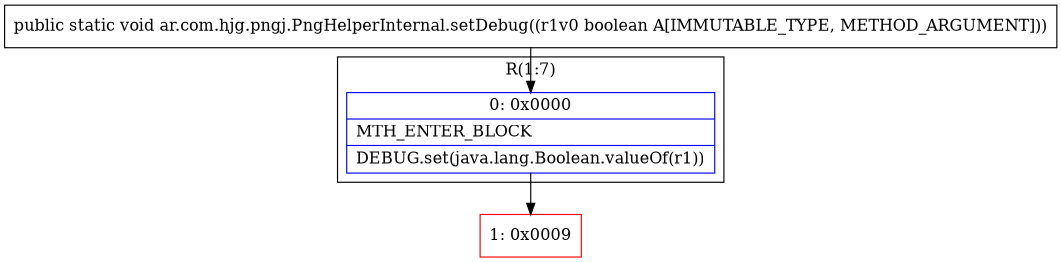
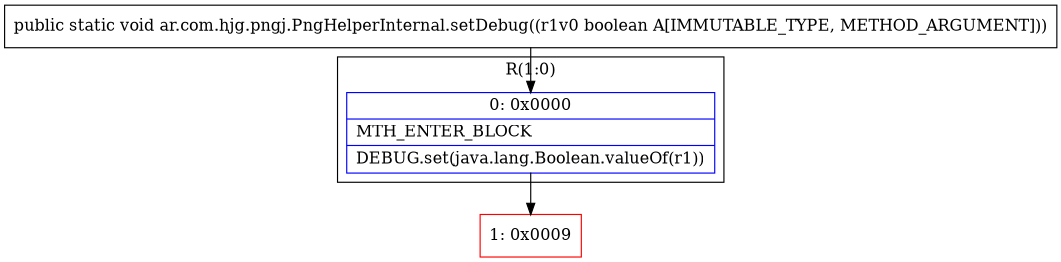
cluster "R(1:7)": label "R(1:7)" -> "R(1:0)"
